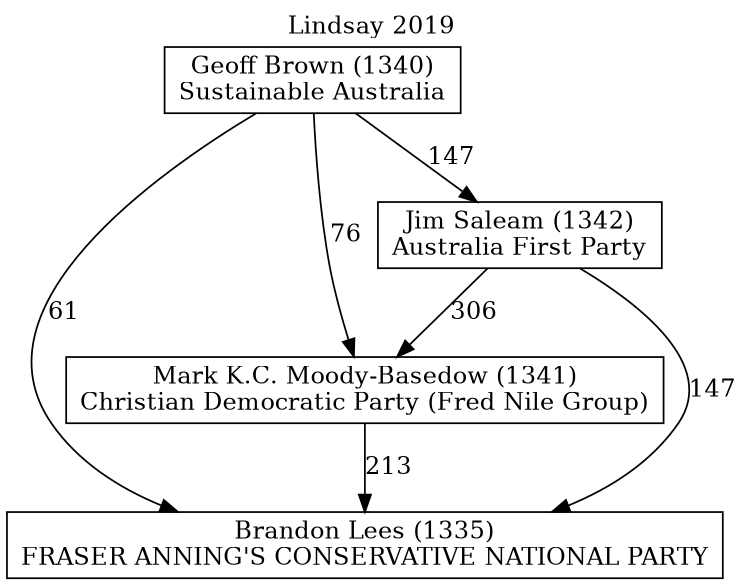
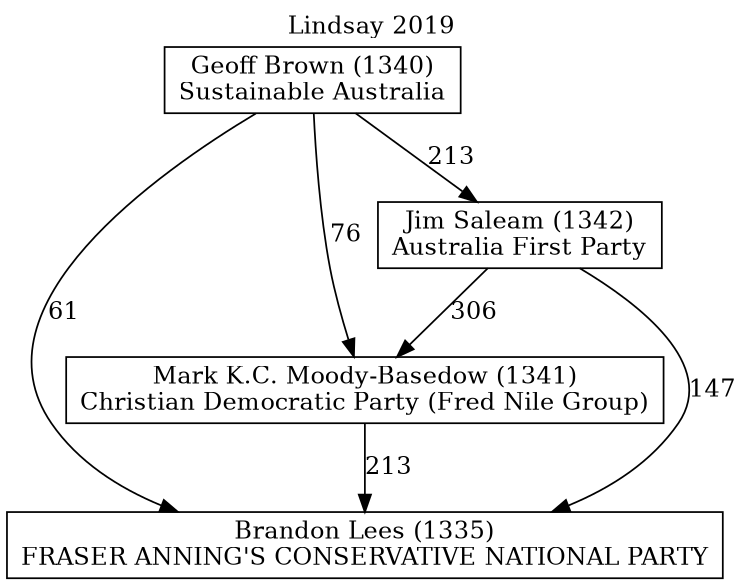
edge "Geoff Brown (1340) Sustainable Australia" -> "Jim Saleam (1342) Australia First Party": label "147" -> "213"
